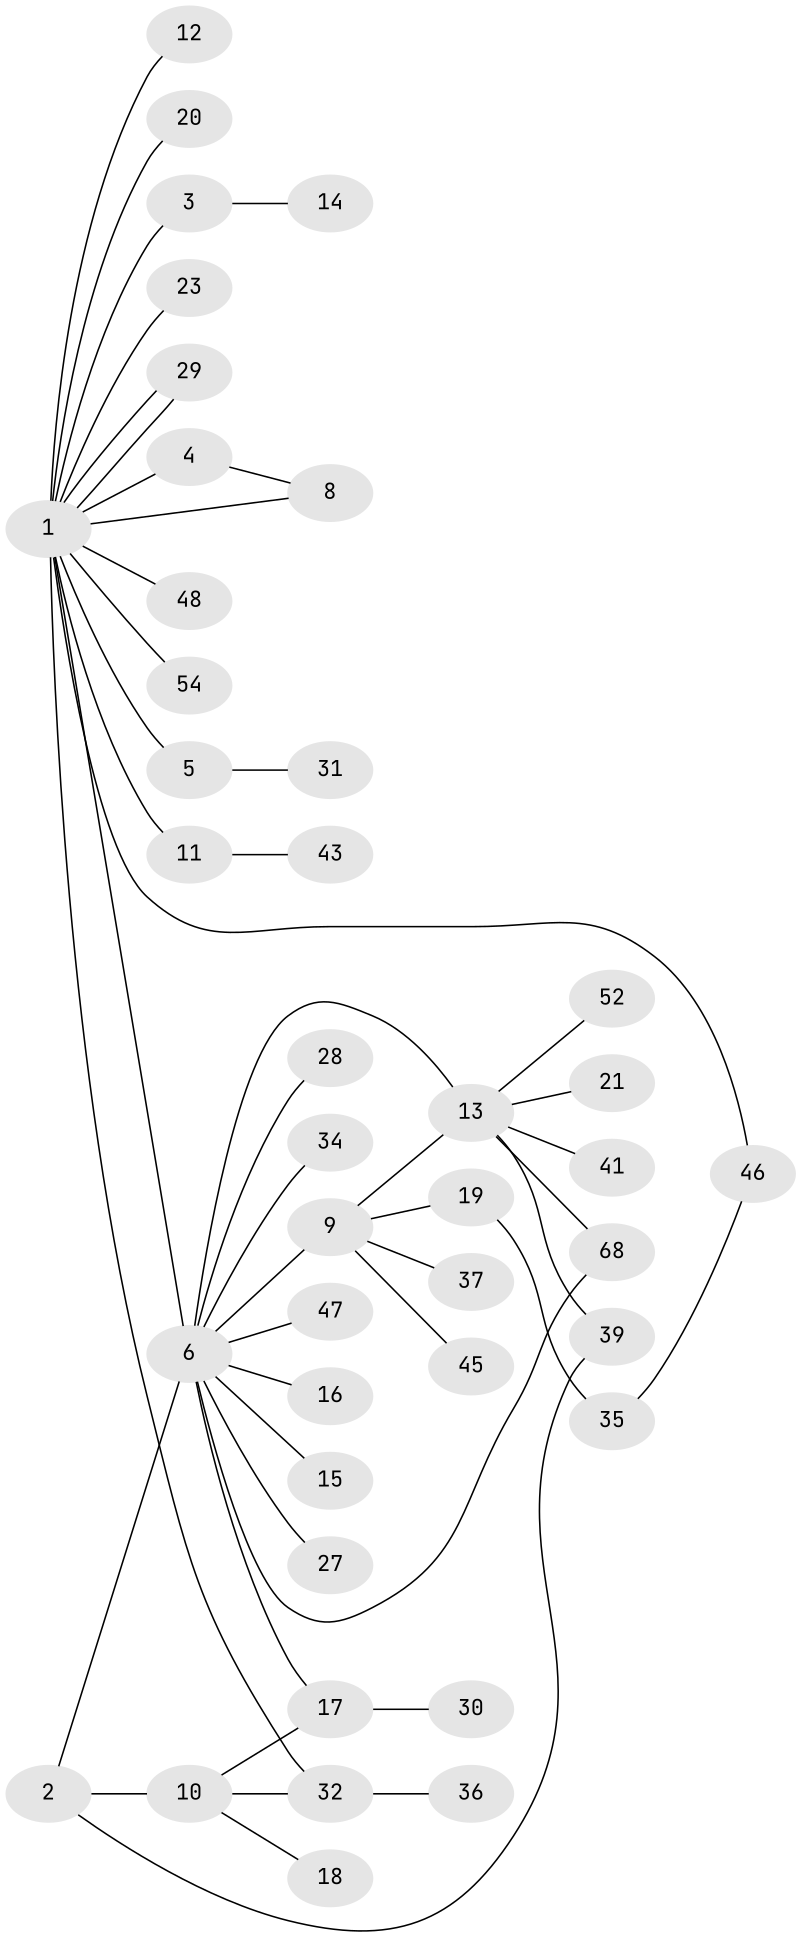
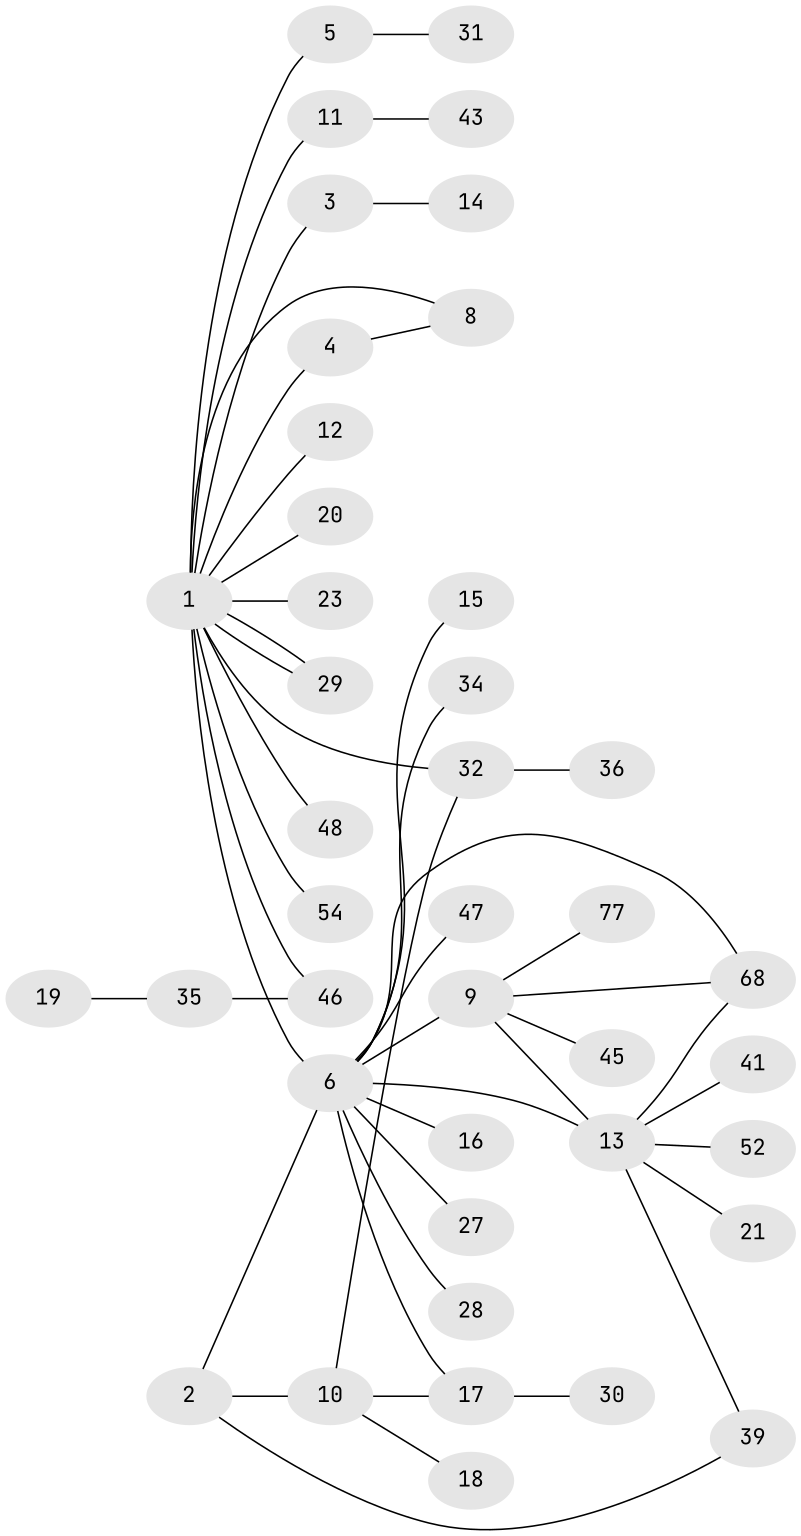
edge "19" -- "9": now "68" -- "9"
node "37": label "37" -> "77"
